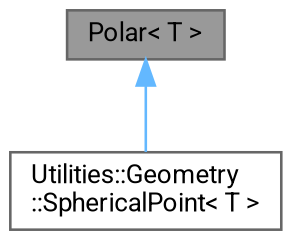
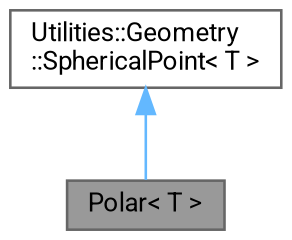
edge "Utilities::Geometry ::SphericalPoint< T >" -> "Polar< T >": reversed
